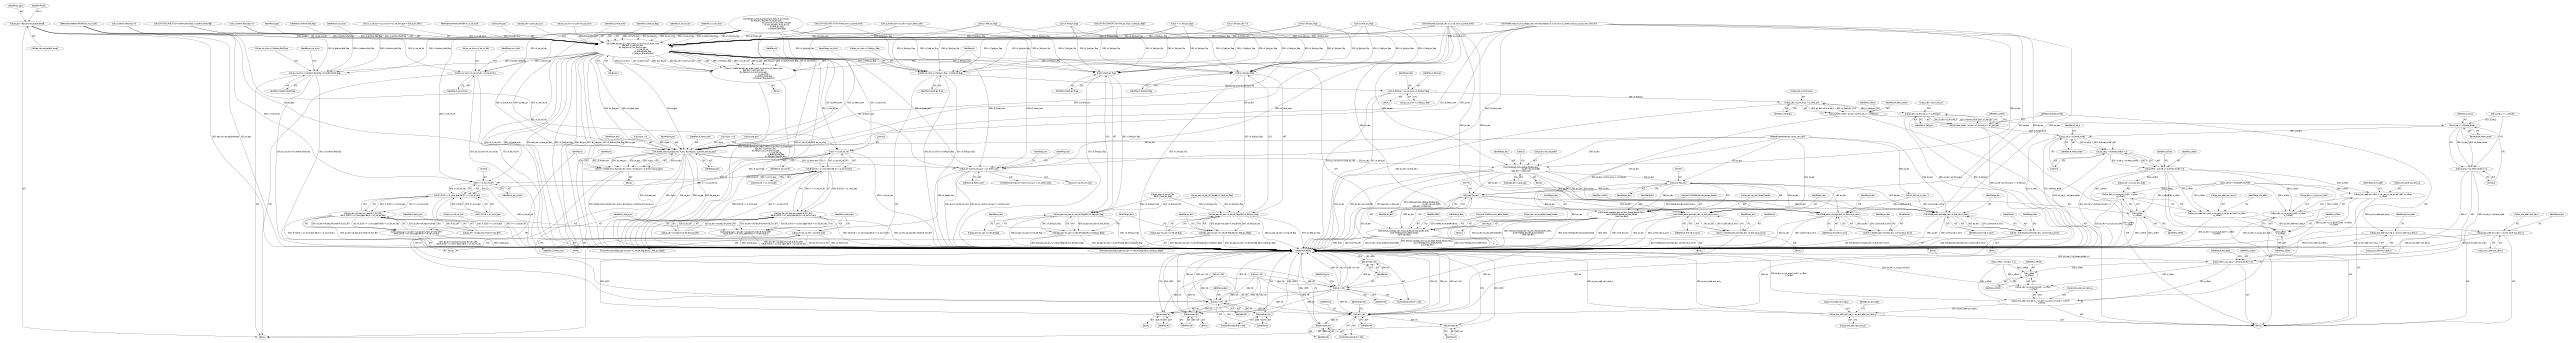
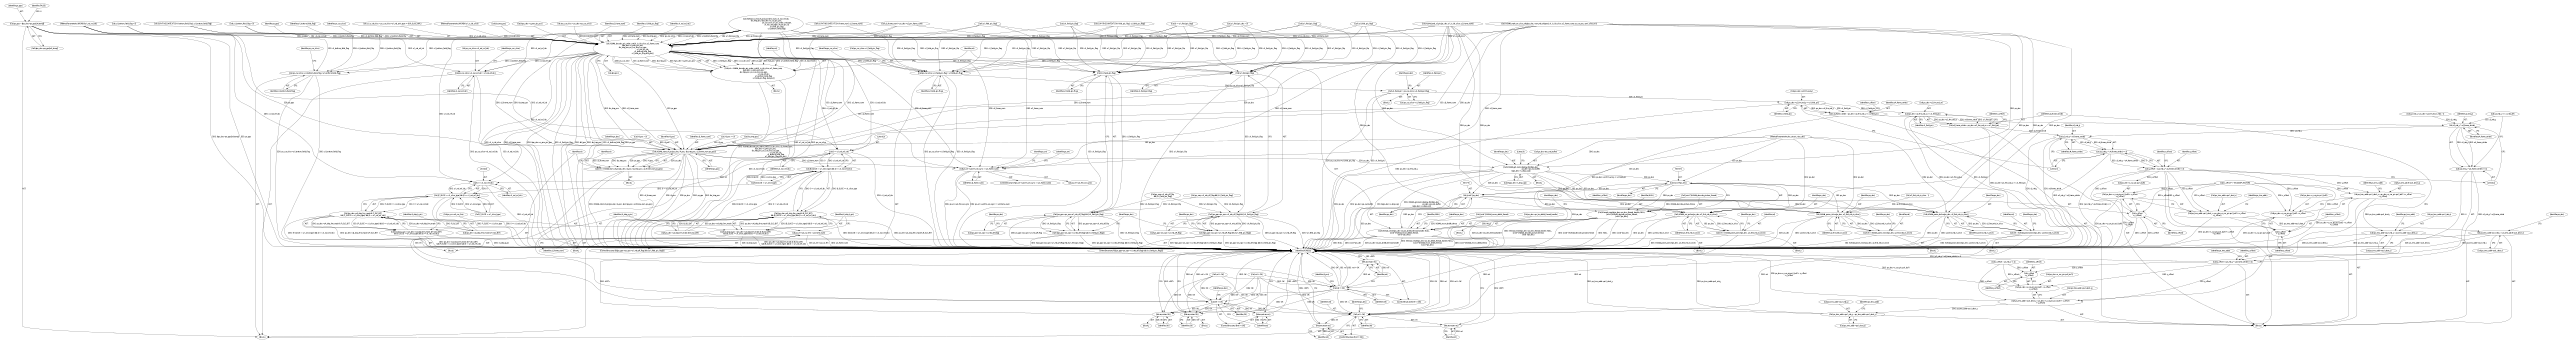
node "(Identifier,u1_is_idr_slice)": removed
edge "(Call,ps_pps = &ps_dec->ps_pps[u4_temp])" -> "(Call,&ps_dec->ps_pps[u4_temp])": added, label "CFG:"
node "(Call,ps_cur_slice->u1_bottom_field_flag)": removed
edge "(Call,u1_field_pic_dec = 0)" -> "(Call,ps_cur_slice->u1_field_pic_flag = u1_field_pic_flag)": added, label "DDG: u1_field_pic_flag"
edge "(Call,u4_frame_stride = ps_dec->u2_frm_wd_y << u1_field_pic)" -> "(Call,ps_dec->u2_frm_wd_y << u1_field_pic)": now "(Literal,3)" -> "(Call,ps_dec->u2_frm_wd_y << u1_field_pic)"
node "(Call,u2_mb_y > ps_dec->u2_frm_ht_in_mbs - 1)": added
edge "(MethodParameterIn,dec_struct_t *ps_dec)" -> "(Call,u2_first_mb_in_slice - 1)": now "(MethodParameterIn,dec_struct_t *ps_dec)" -> "(Call,ih264d_parse_islice(ps_dec, u2_first_mb_in_slice))"
edge "(Call,(u2_mb_y * u4_frame_stride) << 4)" -> "(Literal,4)": now "(Call,y_offset = (u2_mb_y * u4_frame_stride) << 3)" -> "(Literal,4)"
edge "(Call,(B_SLICE == u1_slice_type) && (0 == u1_nal_ref_idc))" -> "(Call,(P_SLICE == u1_slice_type) && (0 == u1_nal_ref_idc))": now "(Call,B_SLICE == u1_slice_type)" -> "(Call,(P_SLICE == u1_slice_type) && (0 == u1_nal_ref_idc))"
node "(Call,ps_dec->pv_dec_thread_handle)": removed
edge "(Call,(P_SLICE == u1_slice_type) && (0 == u1_nal_ref_idc))" -> "(Call,P_SLICE == u1_slice_type)": label "CFG: " -> "DDG: OK"
edge "(Call,u2_first_mb_in_slice - 1)" -> "(Call,ih264d_parse_islice(ps_dec, u2_first_mb_in_slice))": label "DDG: u1_field_pic_flag" -> "DDG: u2_first_mb_in_slice"
edge "(Call,u2_first_mb_in_slice - 1)" -> "(Call,ih264d_parse_bslice(ps_dec, u2_first_mb_in_slice))": removed, label "DDG: u2_first_mb_in_slice"
node "(Call,ih264d_parse_pslice(ps_dec, u2_first_mb_in_slice))": label "(Call,ih264d_parse_pslice(ps_dec, u2_first_mb_in_slice))" -> "(Call,ih264d_sei_pslice(ps_dec, u2_first_mb_in_slice))"
node "(Call,ps_dec->s_cur_pic.pu1_buf2 + x_offset + y_offset)": label "(Call,ps_dec->s_cur_pic.pu1_buf2 + x_offset + y_offset)" -> "(Call,ps_dec->s_cur_pic.pu1_buf2 + x_offset + y_ref)"
node "(Call,ps_trns_addr->pu1_mb_u)": added
node "(Call,ps_trns_addr->pu1_mb_v)": removed
edge "(Call,ps_err->u4_frm_sei_sync == u2_frame_num)" -> "(Call,ps_err->u4_cur_frm = u2_frame_num)": removed, label "DDG: u2_frame_num"
edge "(Identifier,WORD32)" -> "(Call,y_offset = (u2_mb_y * u4_frame_stride) << 4)": reversed
node "(Call,ps_dec->s_cur_pic.pu1_buf1)": added
